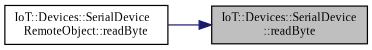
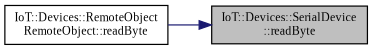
node "IoT::Devices::SerialDevice RemoteObject::readByte": label "IoT::Devices::SerialDevice RemoteObject::readByte" -> "IoT::Devices::RemoteObject RemoteObject::readByte"
